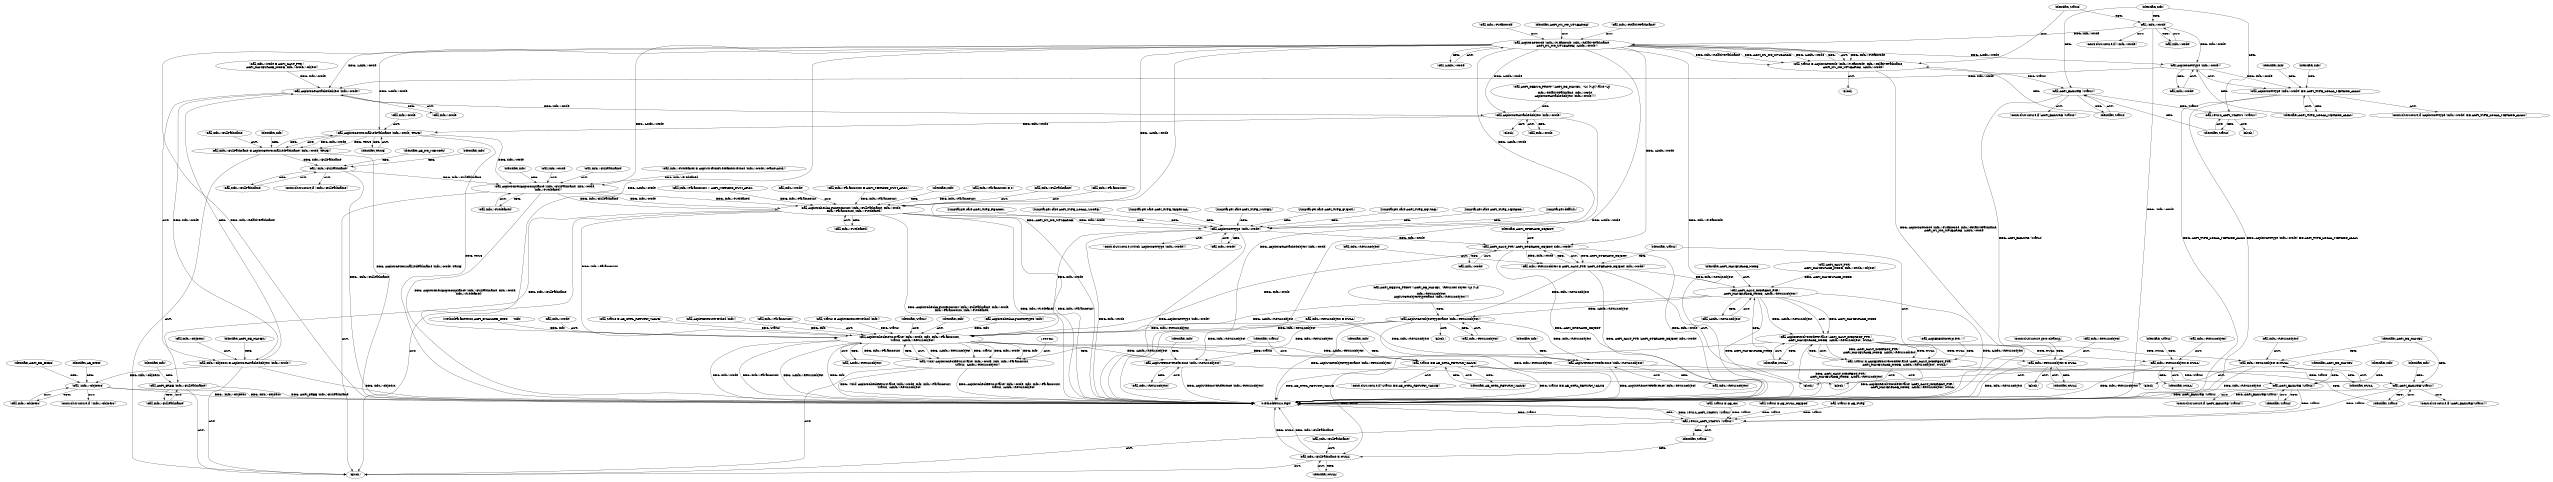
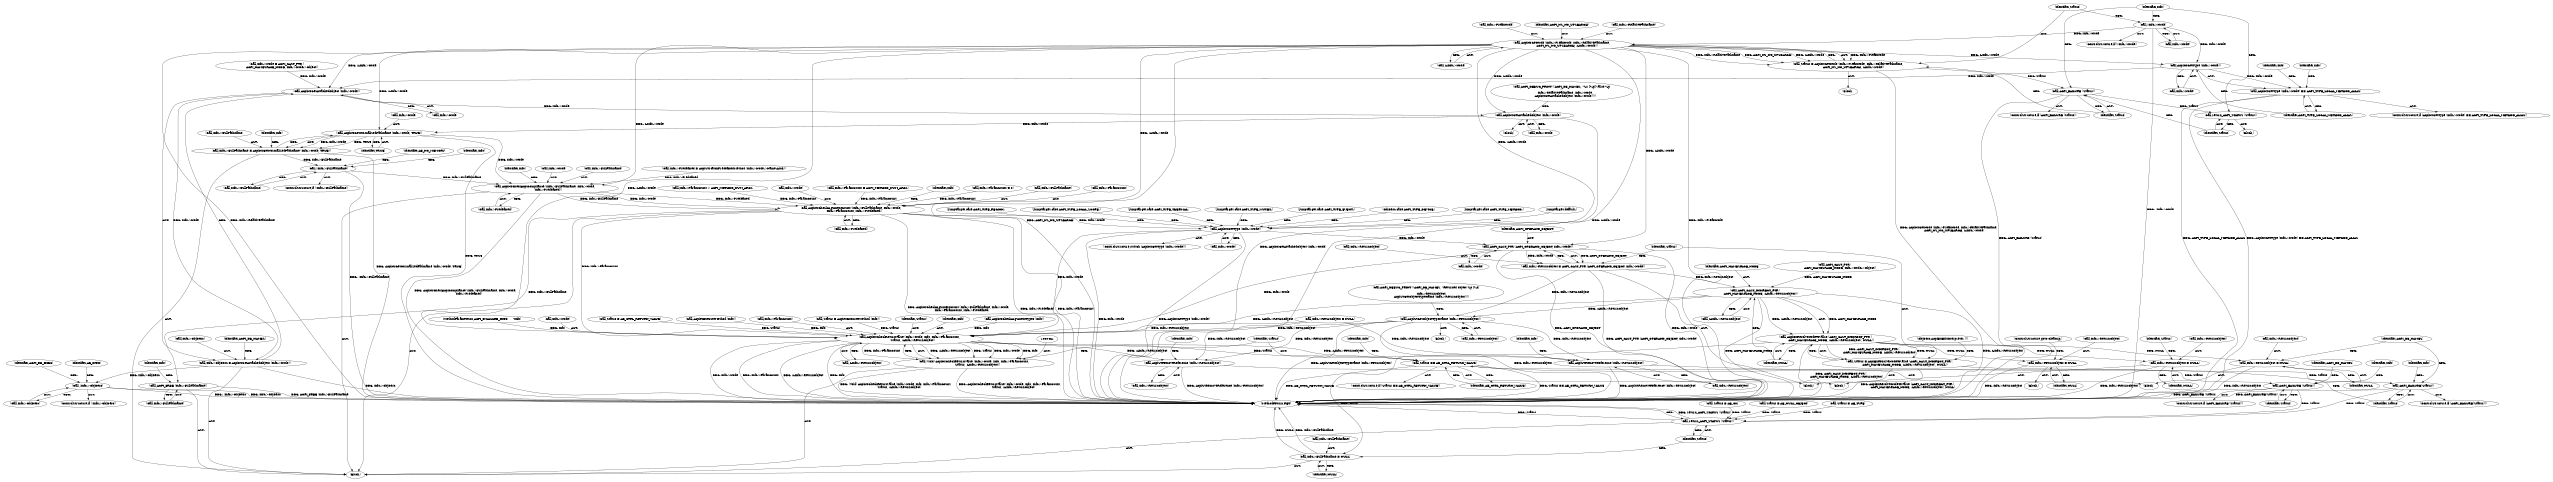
node "(JumpTarget,case ACPI_TYPE_DEVICE:)": label "(JumpTarget,case ACPI_TYPE_DEVICE:)" -> "(ObjDesc,case ACPI_TYPE_DEVICE:)"
node "(Call,AcpiExExitInterpreter ())": label "(Call,AcpiExExitInterpreter ())" -> "(ObjDesc,AcpiExExitInterpreter ())"
